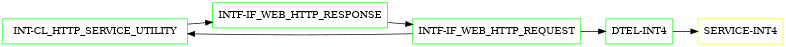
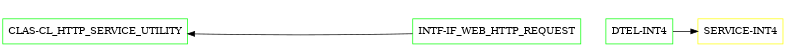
node "INTF-IF_WEB_HTTP_RESPONSE": removed
node "INT-CL_HTTP_SERVICE_UTILITY": label "INT-CL_HTTP_SERVICE_UTILITY" -> "CLAS-CL_HTTP_SERVICE_UTILITY"
edge "INTF-IF_WEB_HTTP_REQUEST" -> "DTEL-INT4": removed
